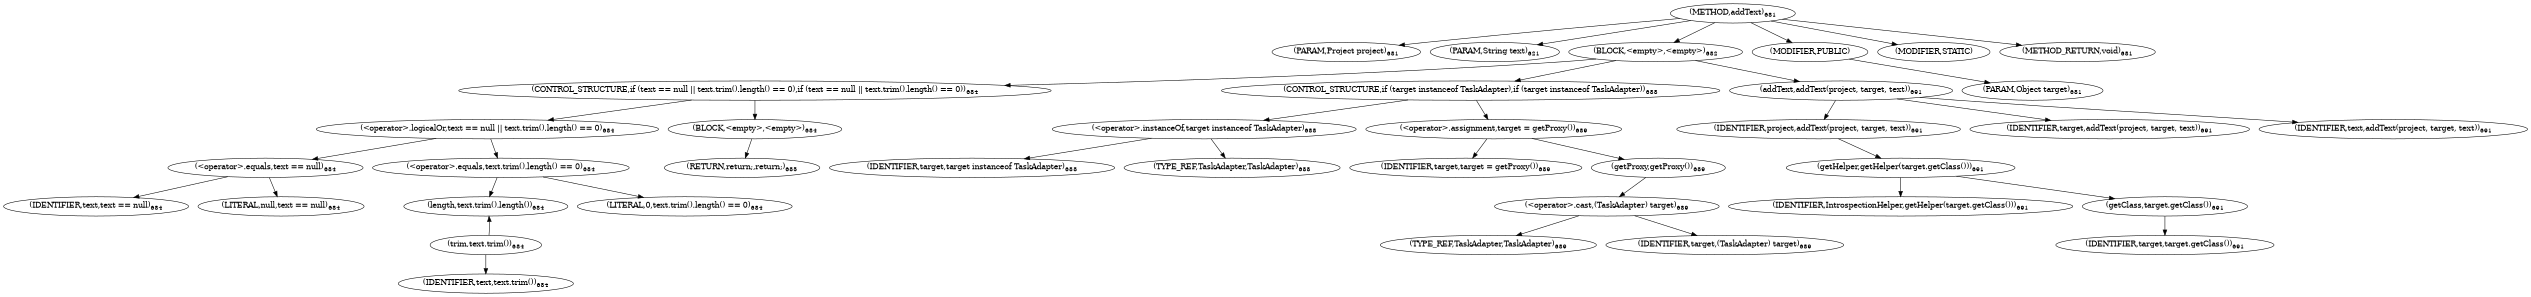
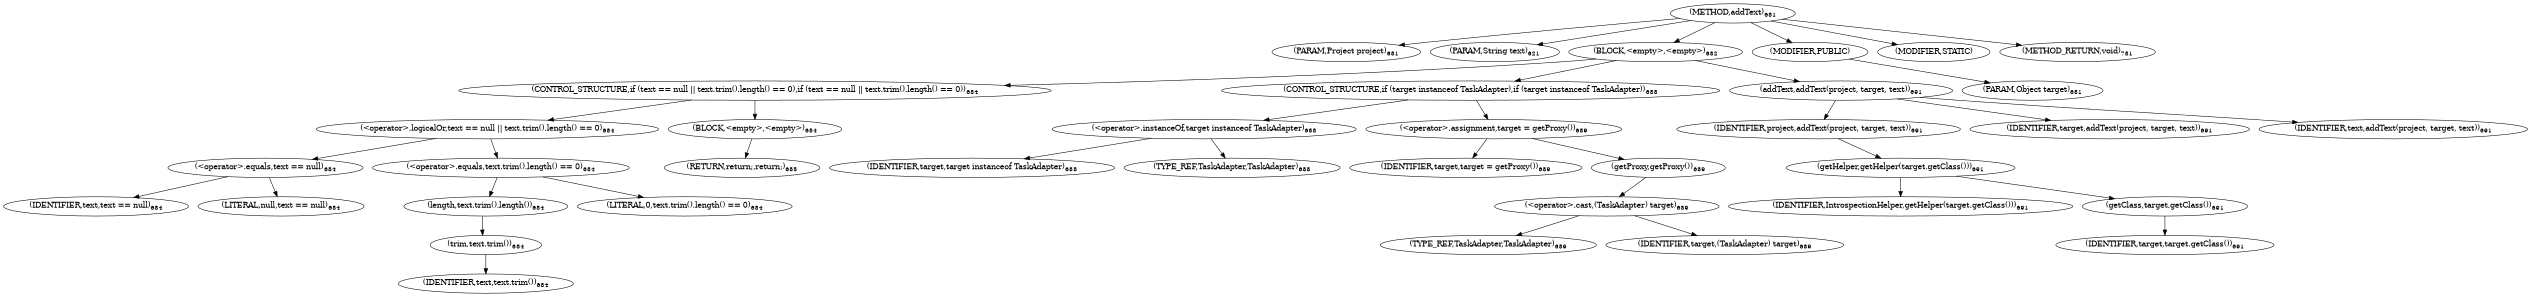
node "(METHOD_RETURN,void)": text "681" -> "781"
edge "(trim,text.trim())" -> "(length,text.trim().length())": reversed
